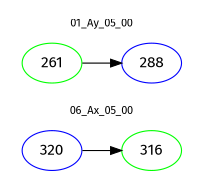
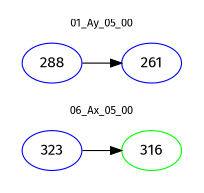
node "261": color green -> blue
edge "261" -> "288": reversed
node "320": label "320" -> "323"
